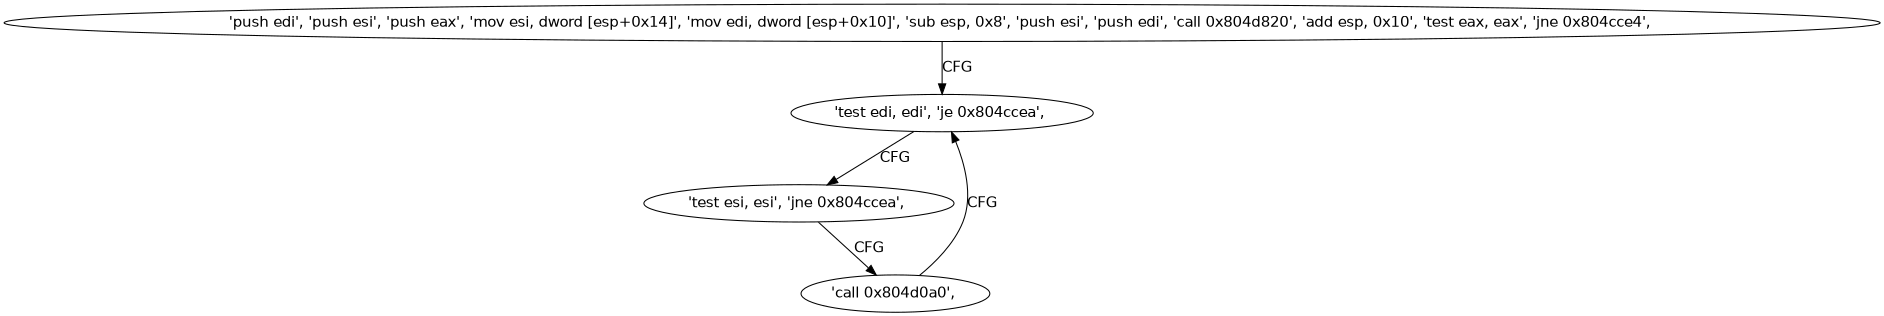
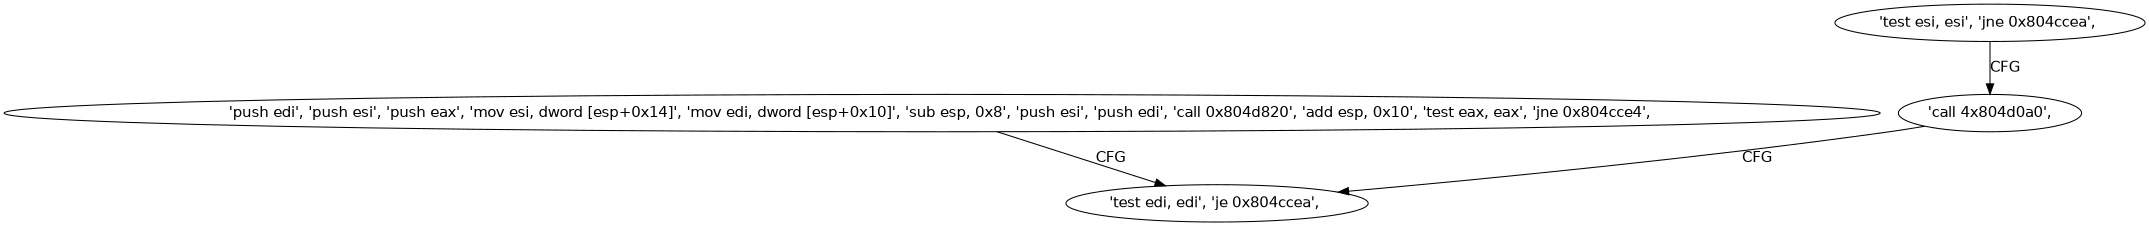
edge "'test edi, edi', 'je 0x804ccea'," -> "'test esi, esi', 'jne 0x804ccea',": removed, label "CFG"
node "'call 0x804d0a0',": label "'call 0x804d0a0'," -> "'call 4x804d0a0',"
